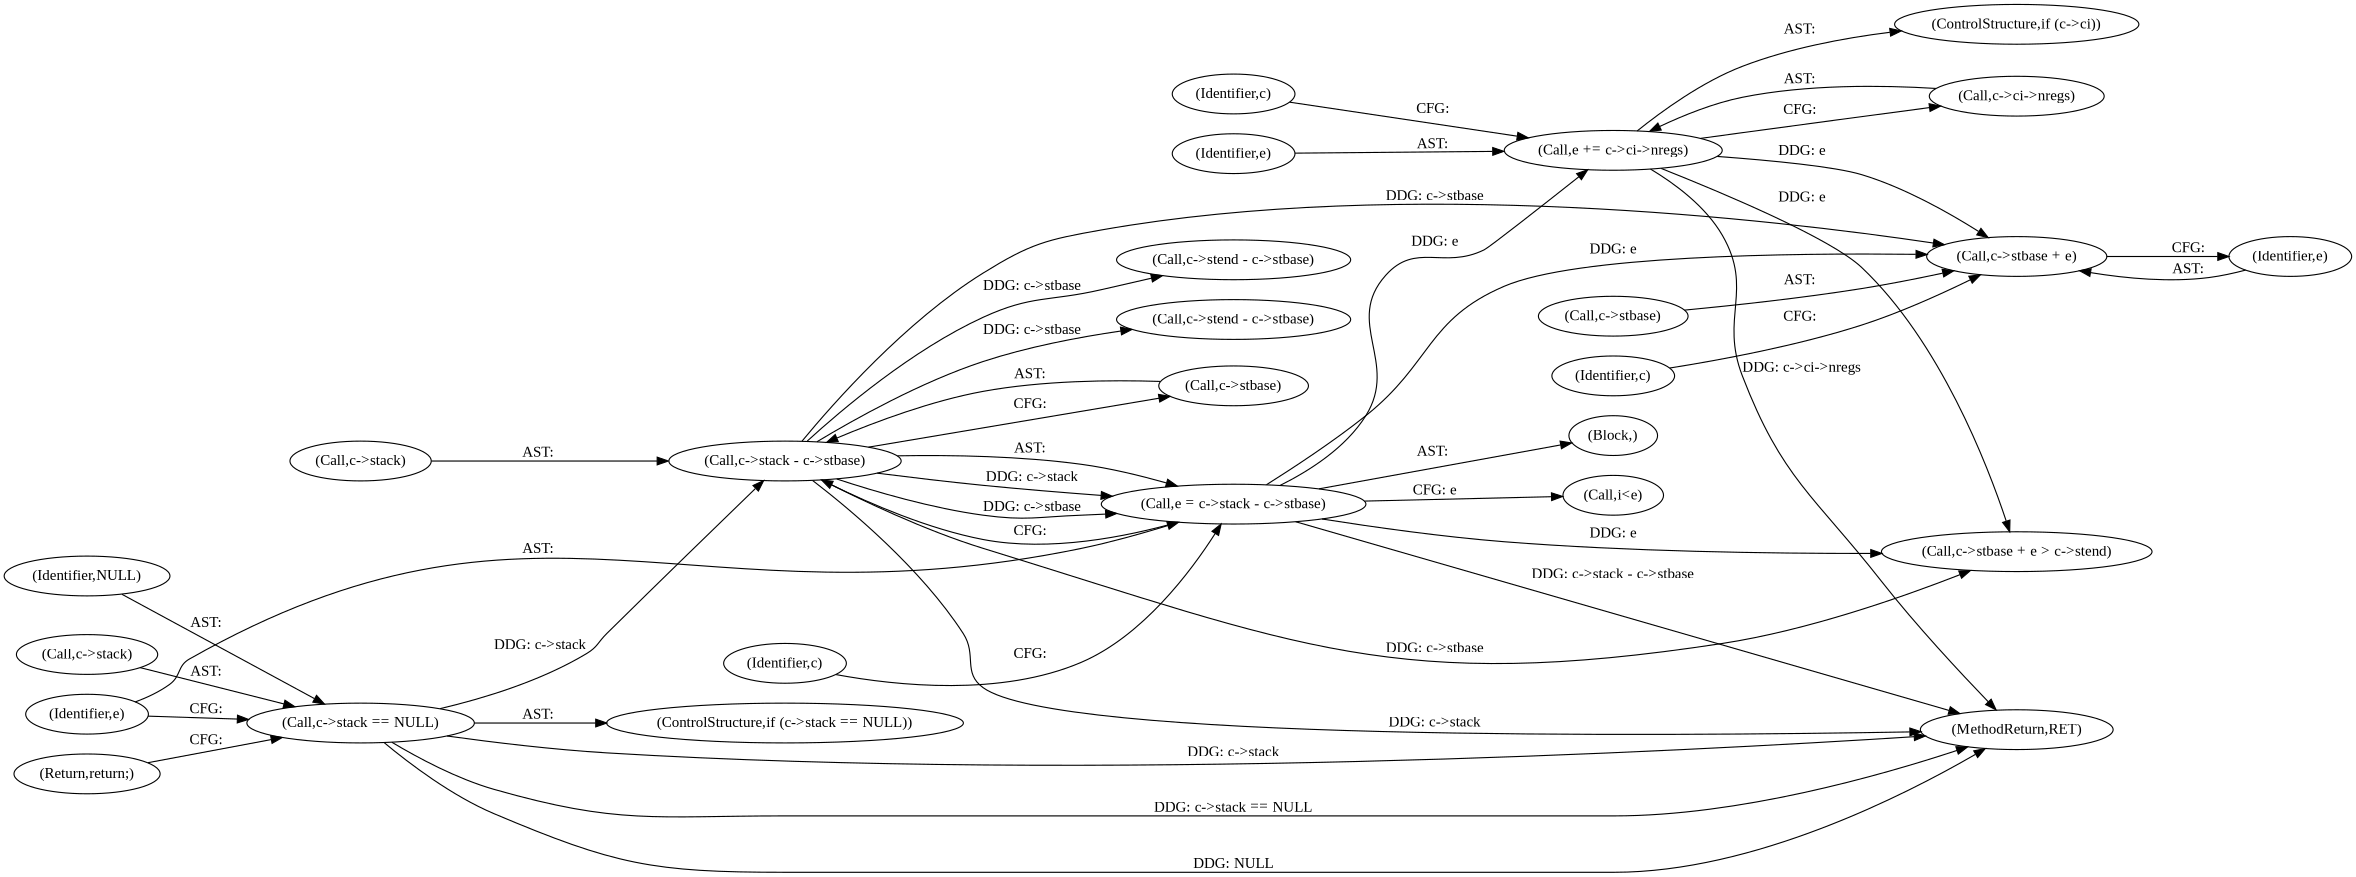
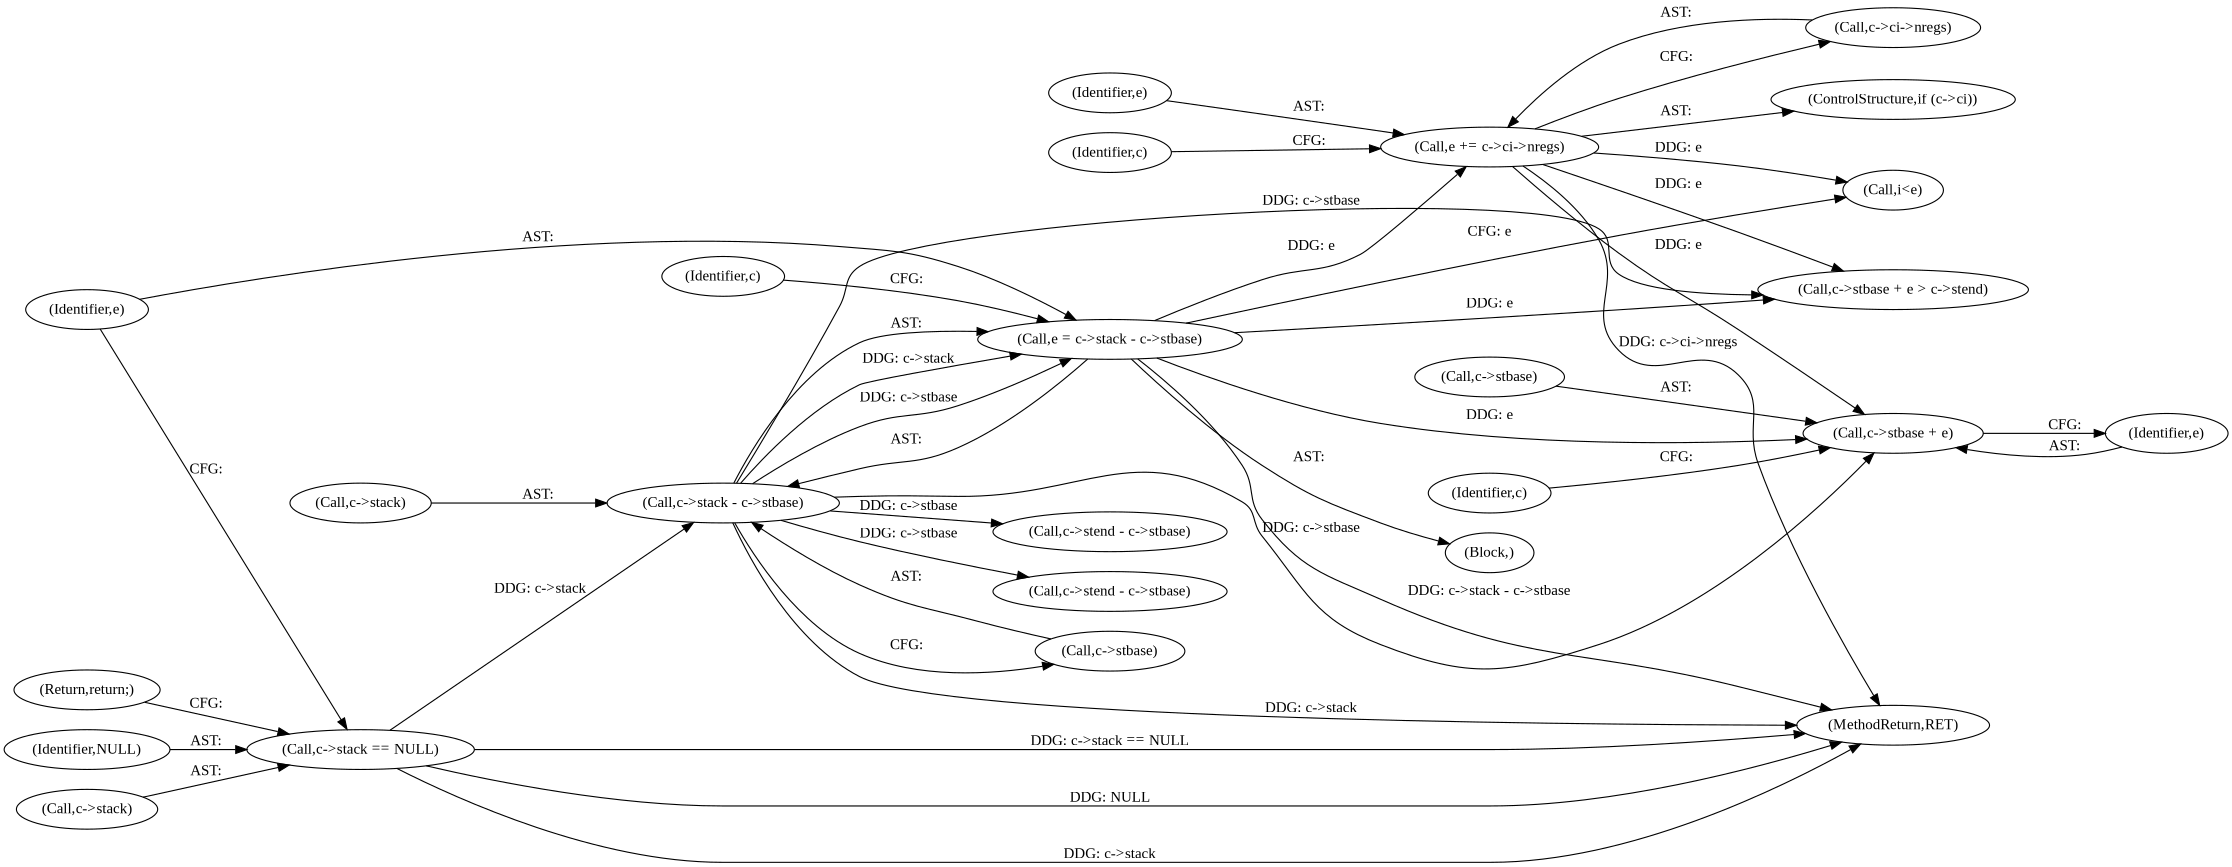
edge "(Call,e += c->ci->nregs)" -> "(Call,i<e)": added, label "DDG: e"
edge "(Call,e = c->stack - c->stbase)" -> "(Call,c->stack - c->stbase)": label "CFG: " -> "AST: "
node "(ControlStructure,if (c->stack == NULL))": removed
